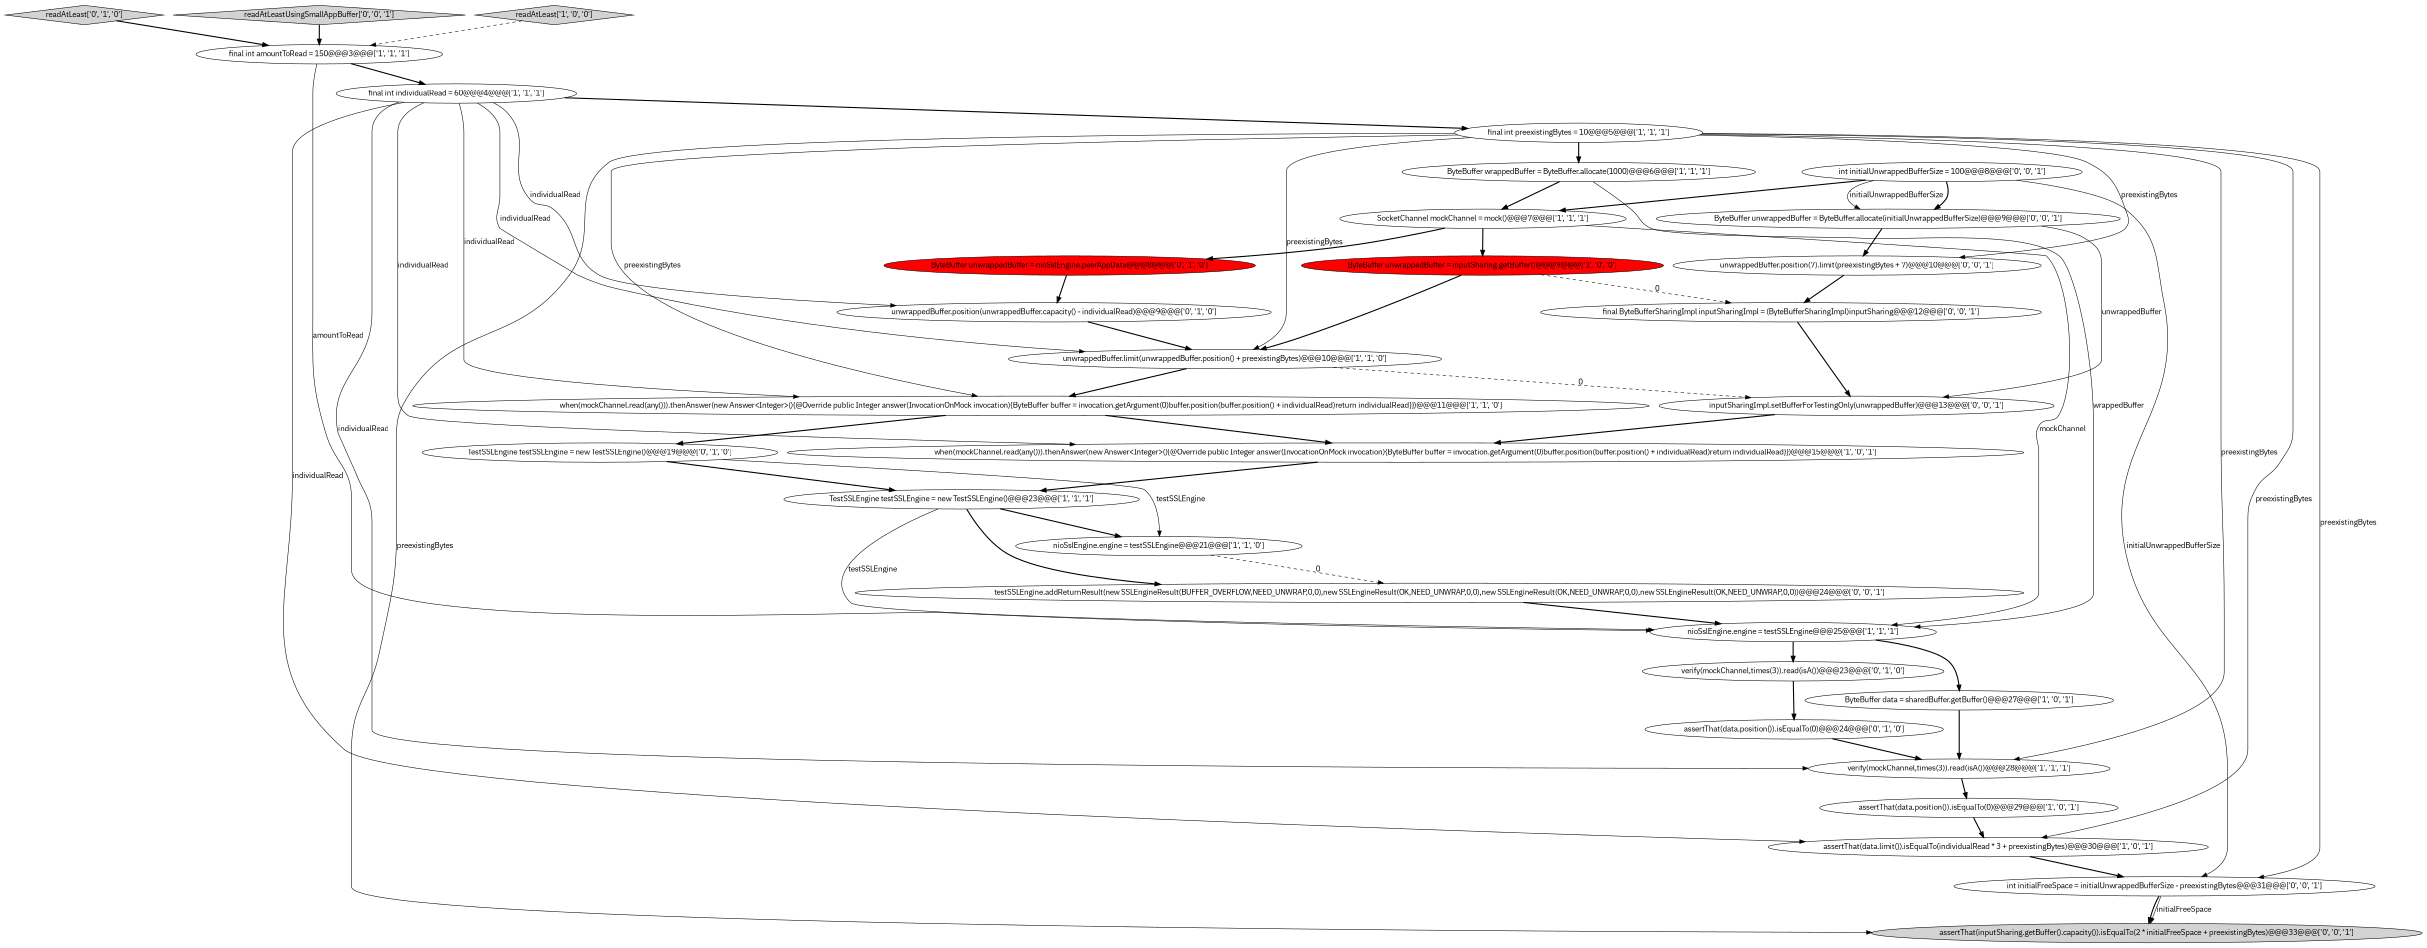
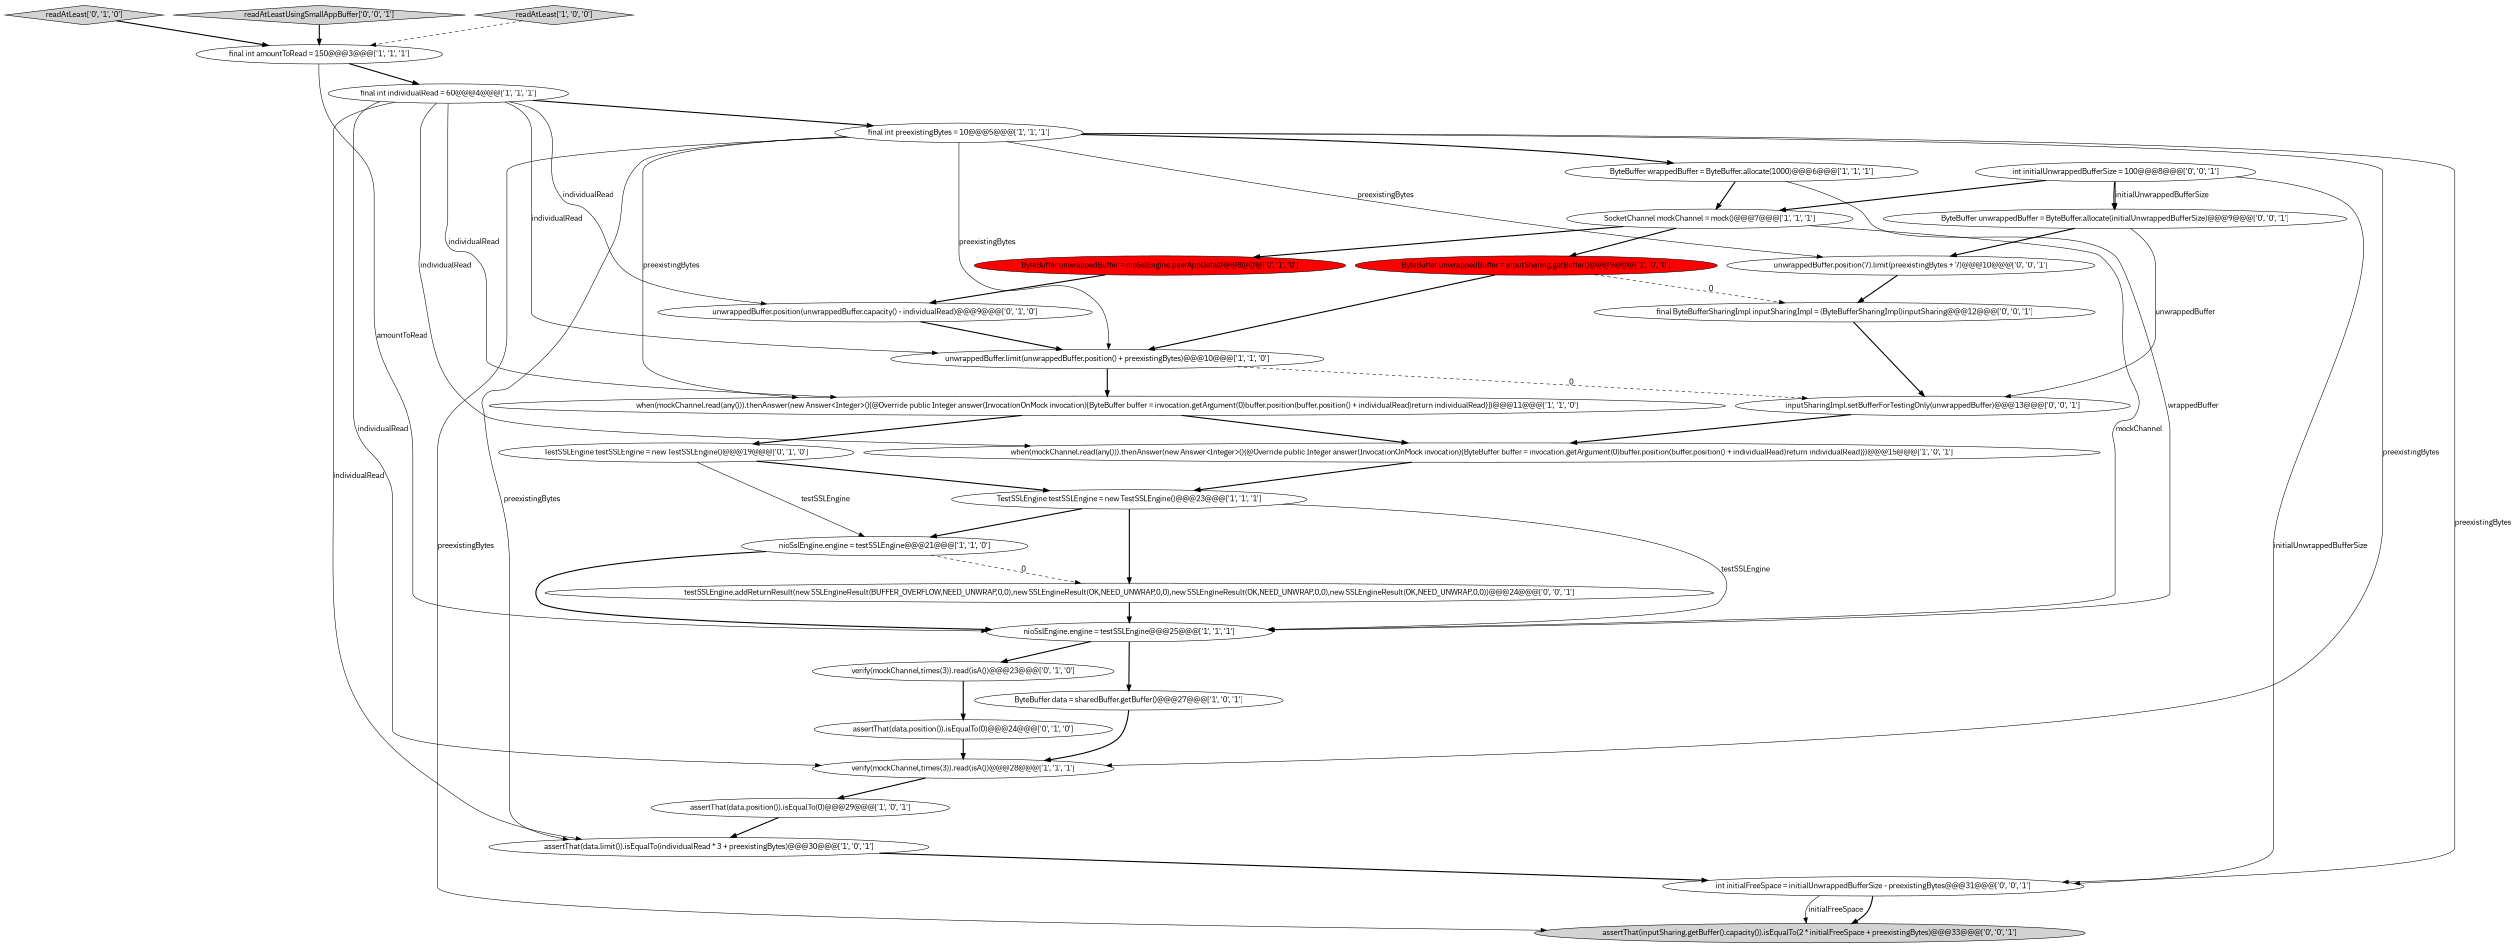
edge "nioSslEngine.engine = testSSLEngine@@@21@@@['1', '1', '0']" -> "nioSslEngine.engine = testSSLEngine@@@25@@@['1', '1', '1']": added
